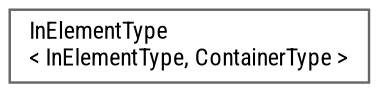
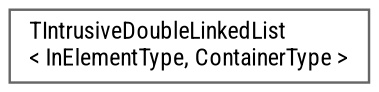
node "InElementType < InElementType, ContainerType >": label "InElementType < InElementType, ContainerType >" -> "TIntrusiveDoubleLinkedList < InElementType, ContainerType >"
